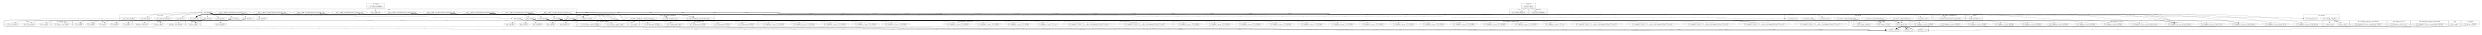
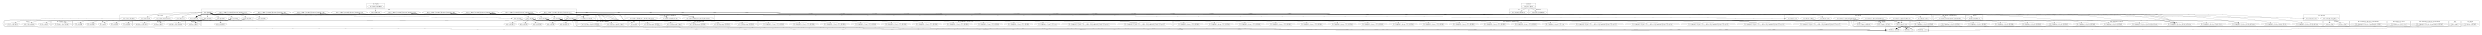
node "POE::Component::Client::TCP::BEGIN@13": added
